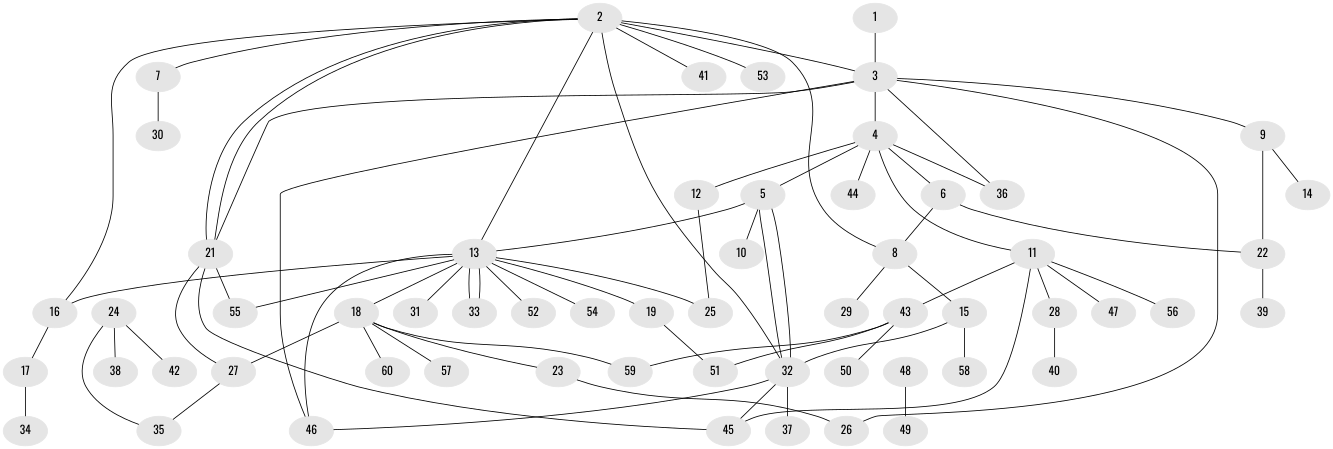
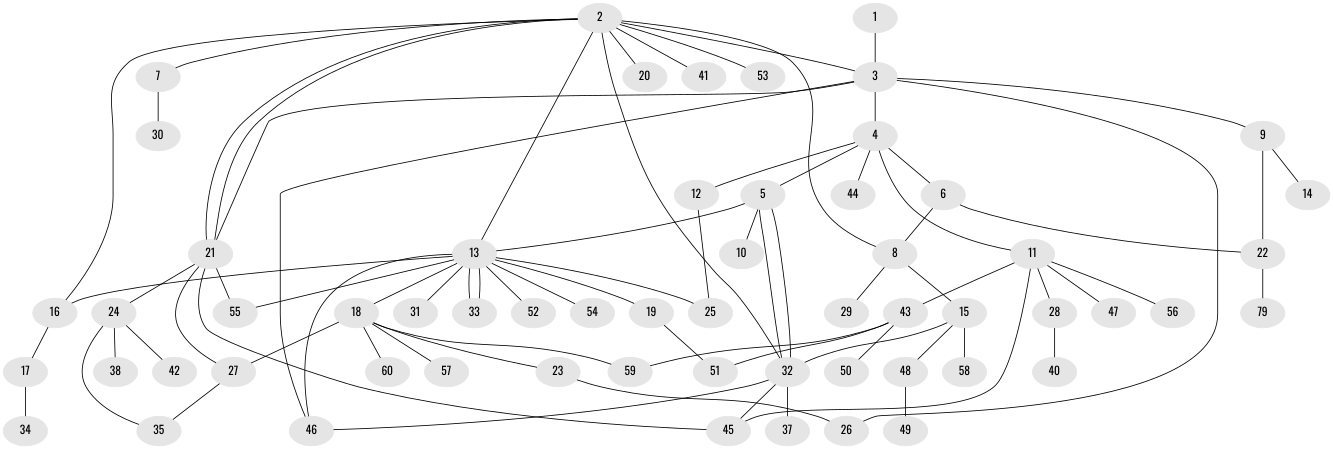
node "20": added
node "36": removed
edge "21" -- "24": added
node "39": label "39" -> "79"
edge "15" -- "48": added
